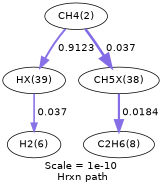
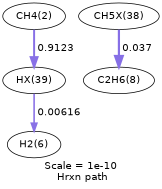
edge "CH4(2)" -> "CH5X(38)": removed, label "0.037"
edge "HX(39)" -> "H2(6)": label " 0.037" -> " 0.00616"
edge "CH5X(38)" -> "C2H6(8)": label " 0.0184" -> " 0.037"
